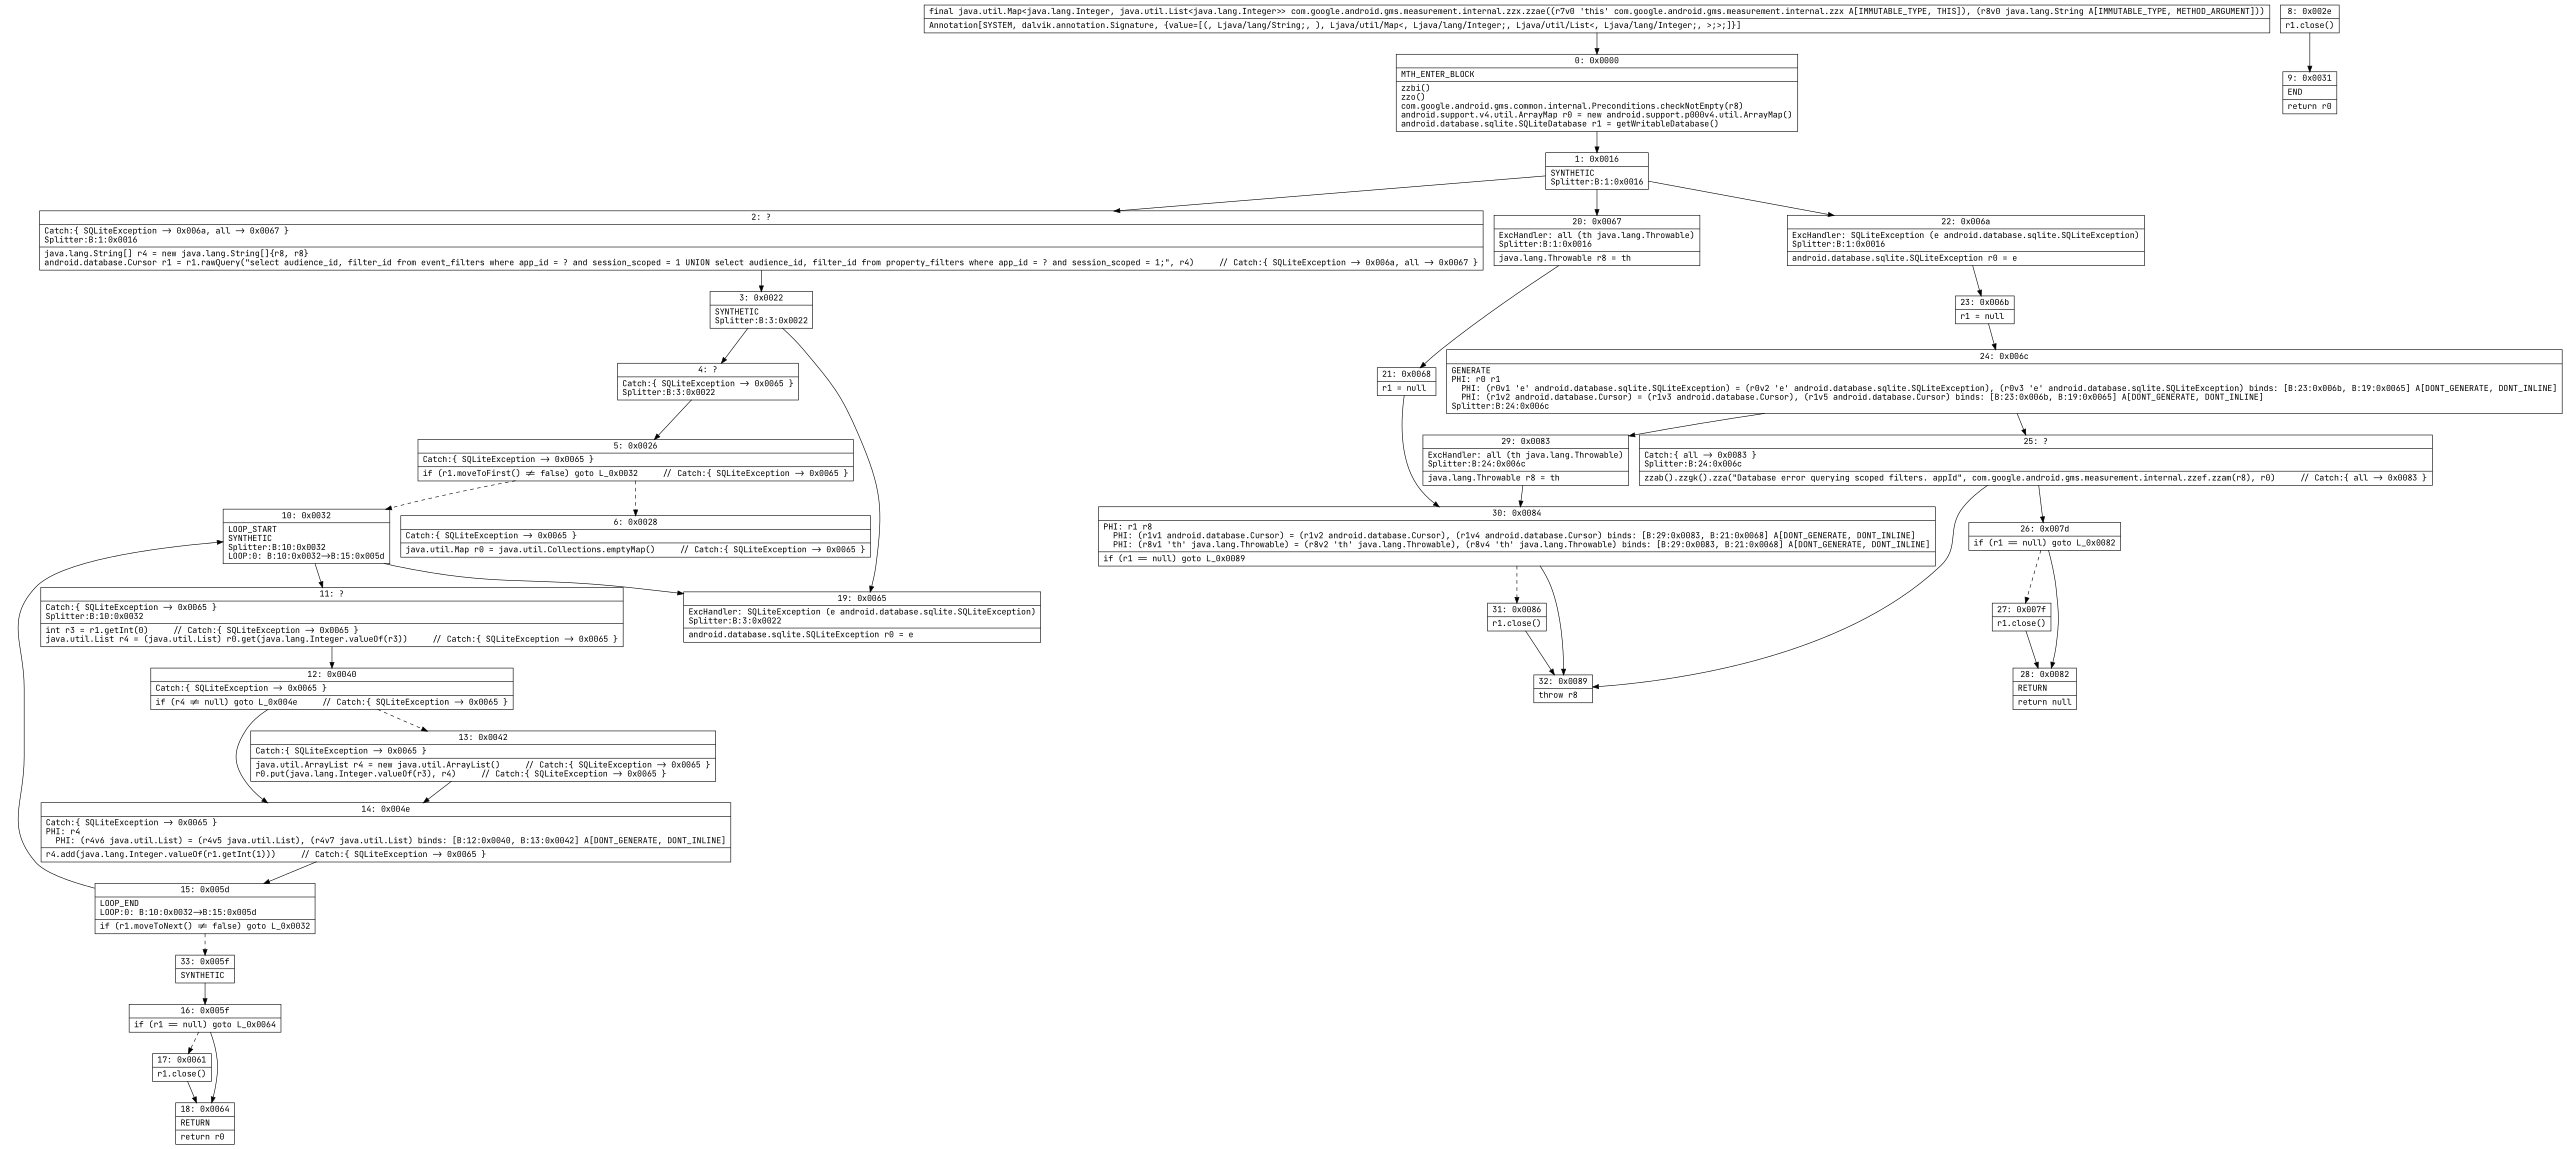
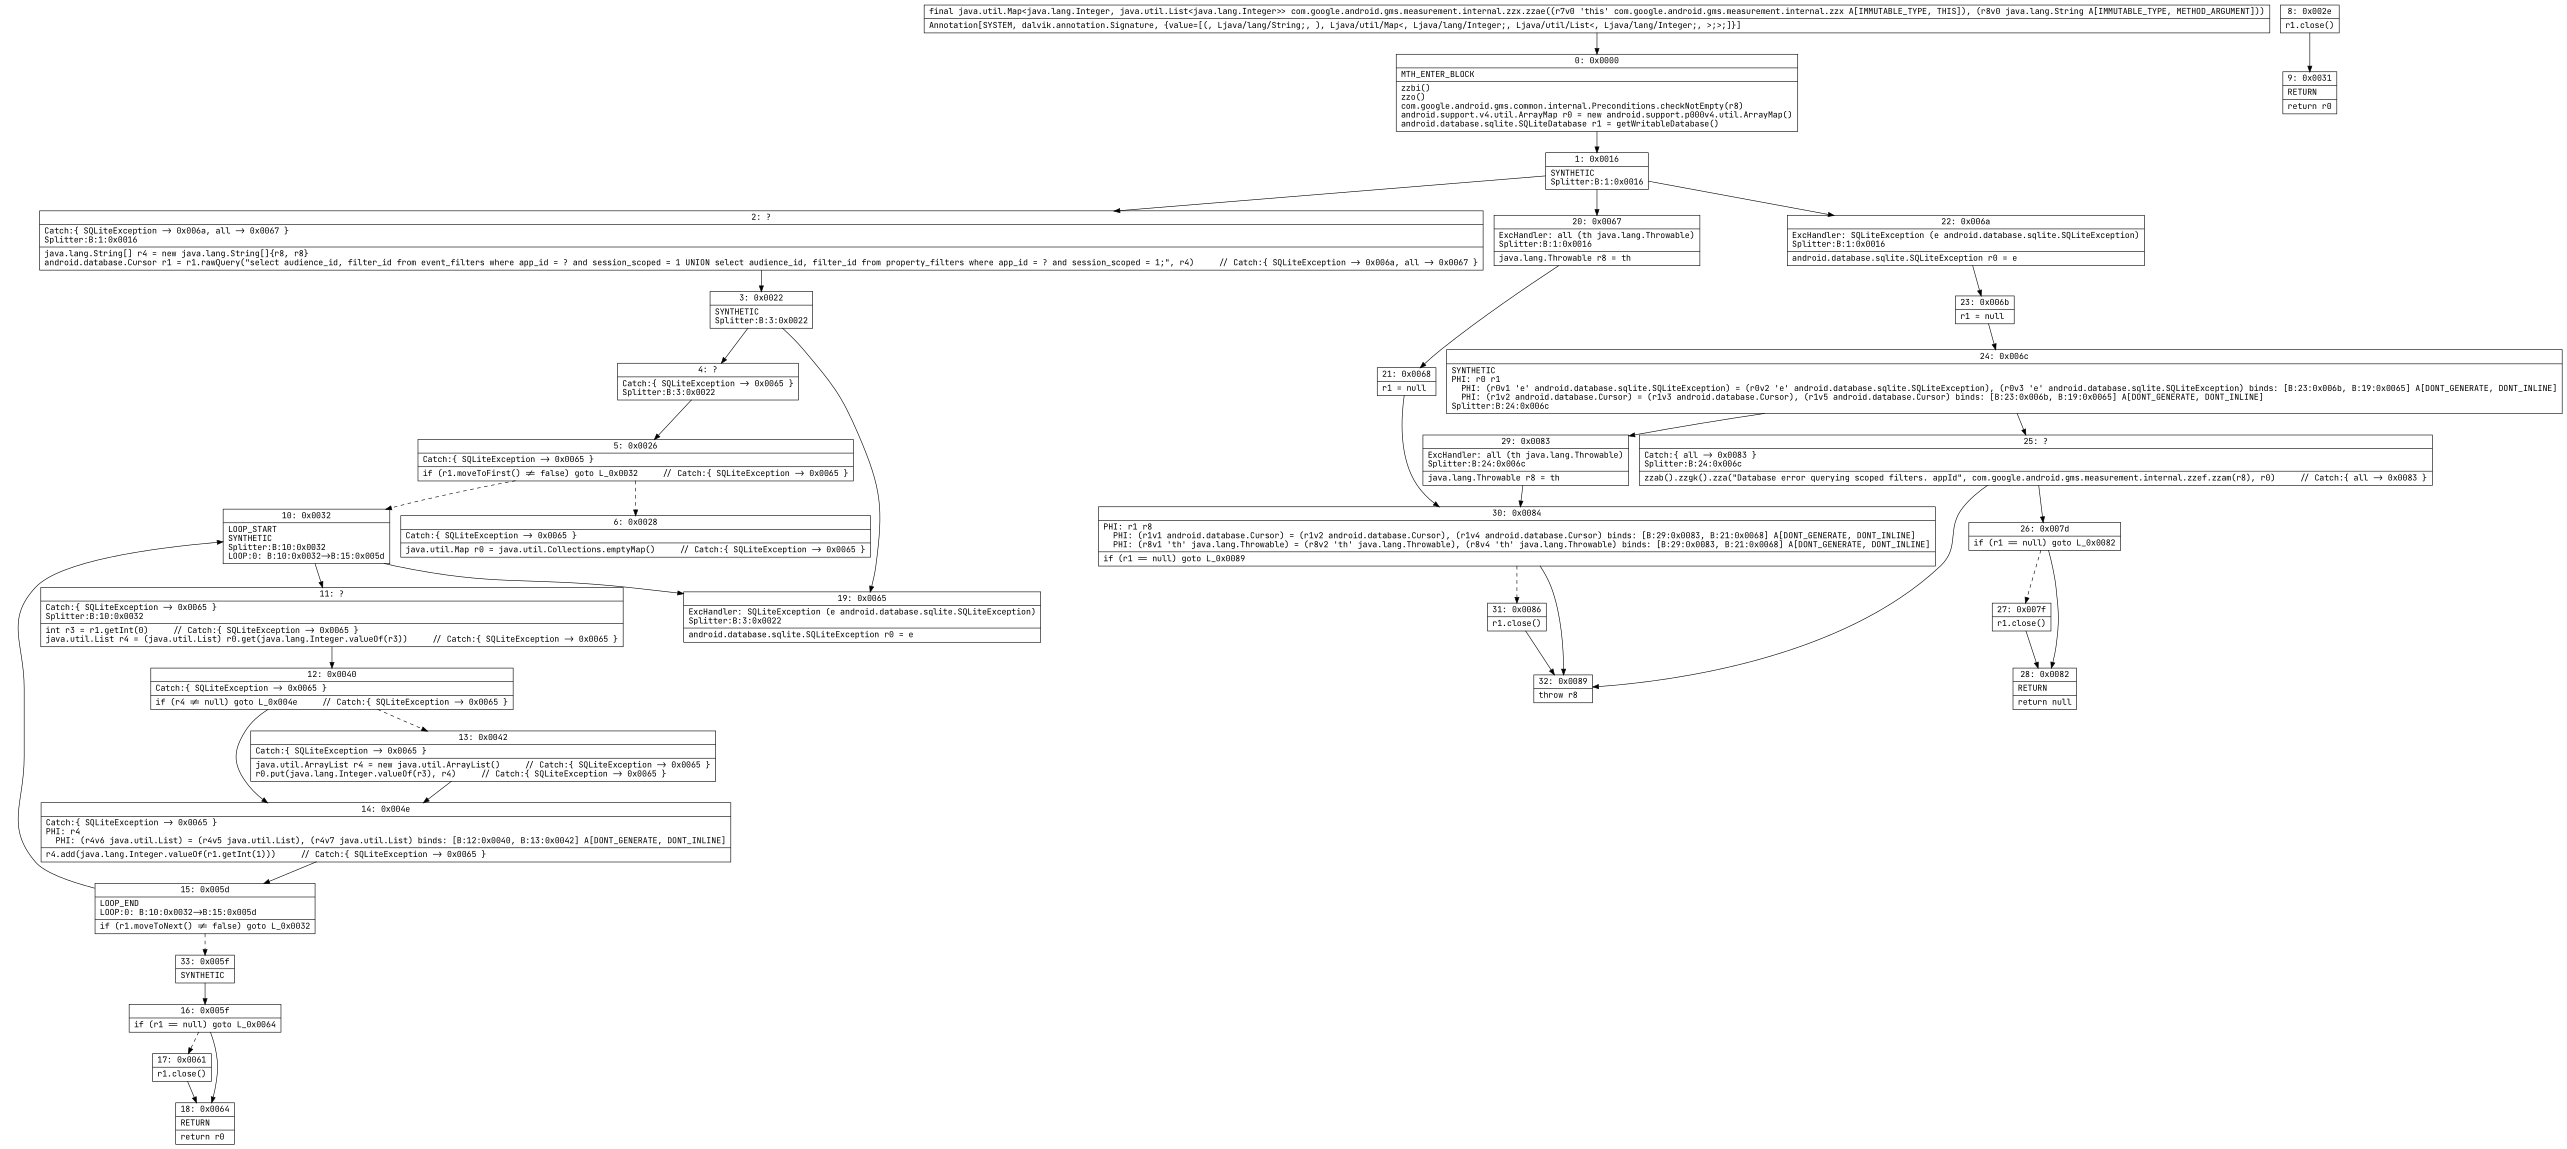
node "9: 0x0031": text "END" -> "RETURN"
node "24: 0x006c": text "GENERATE" -> "SYNTHETIC"
